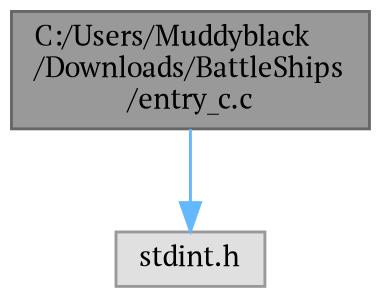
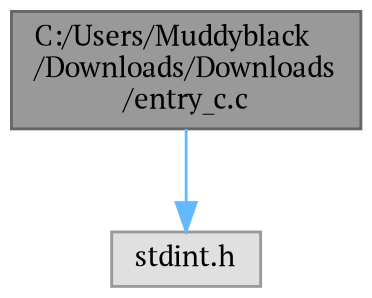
node "C:/Users/Muddyblack /Downloads/BattleShips /entry_c.c": label "C:/Users/Muddyblack /Downloads/BattleShips /entry_c.c" -> "C:/Users/Muddyblack /Downloads/Downloads /entry_c.c"
